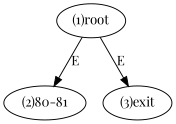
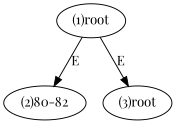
node "(2)80-81": label "(2)80-81" -> "(2)80-82"
node "(3)exit": label "(3)exit" -> "(3)root"
